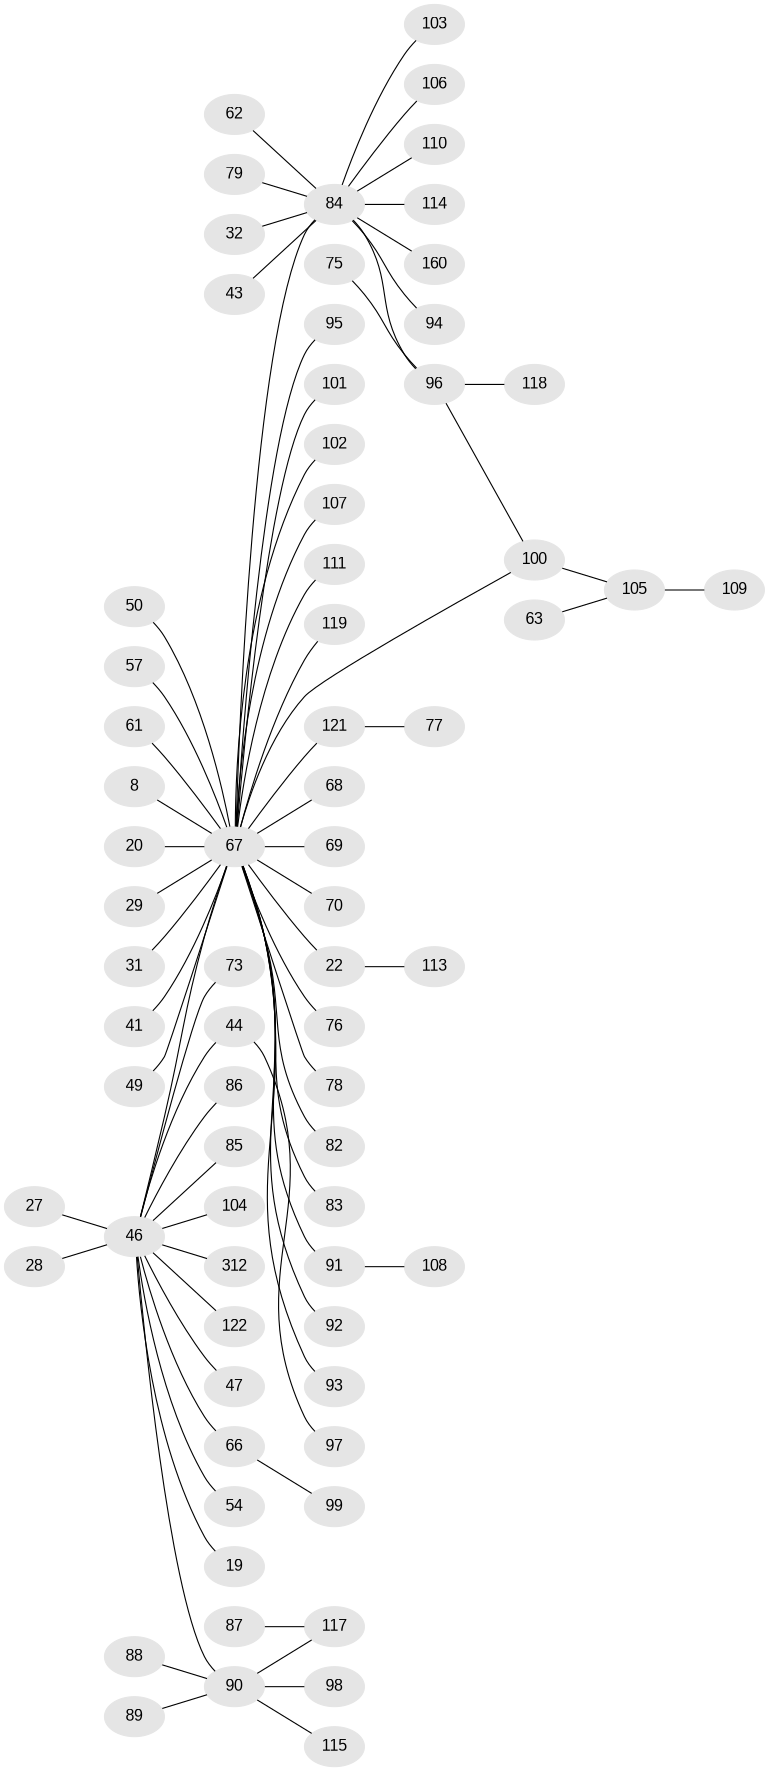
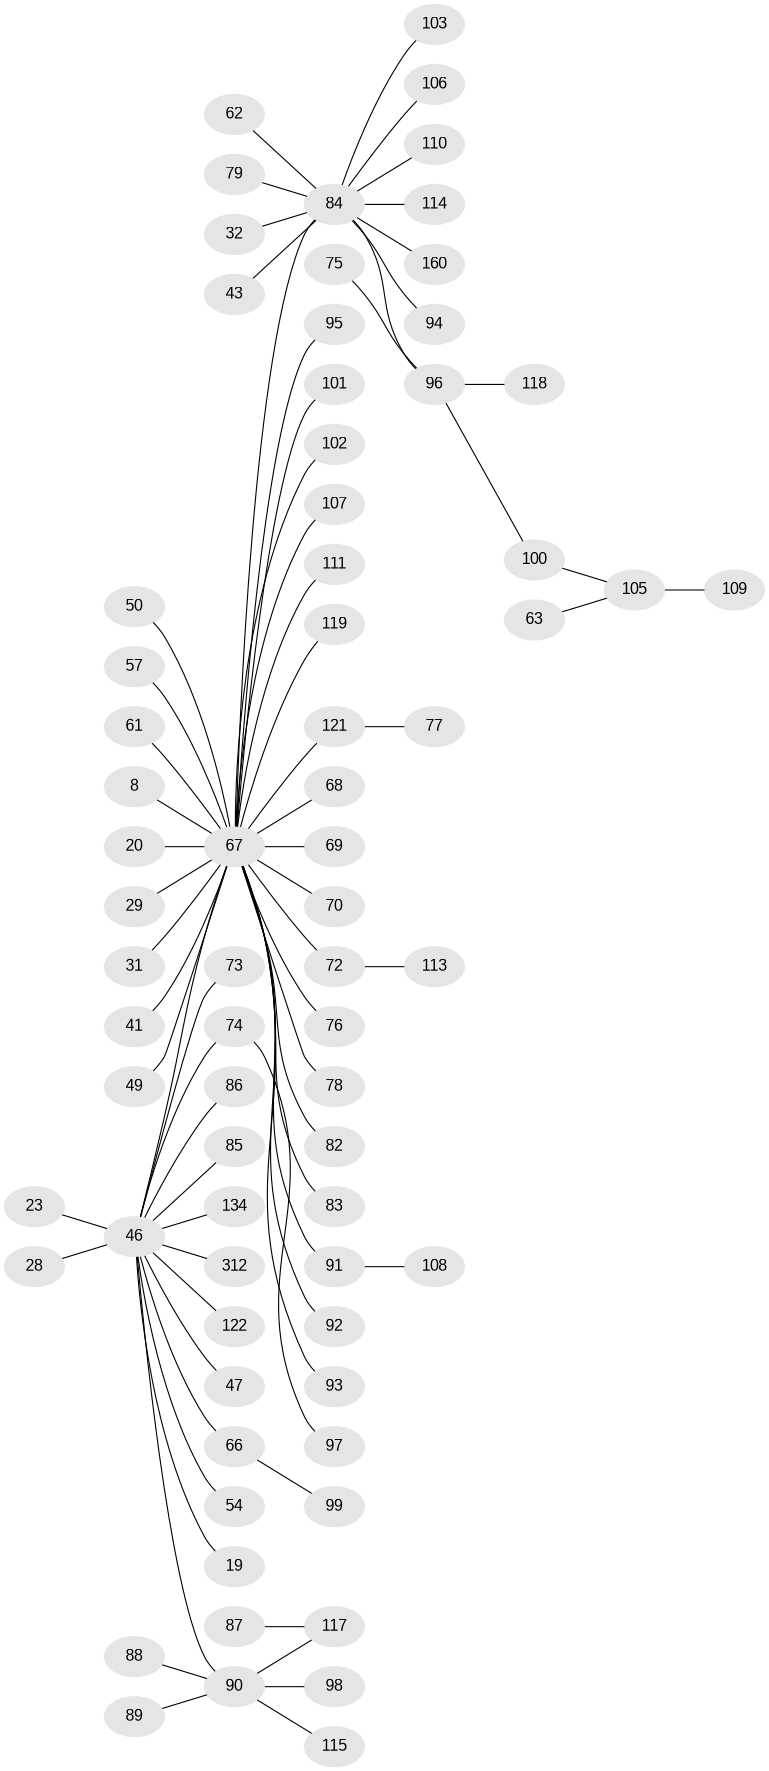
edge "100" -- "67": removed
node "22": label "22" -> "72"
node "44": label "44" -> "74"
node "27": label "27" -> "23"
node "104": label "104" -> "134"
